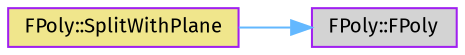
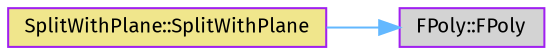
node "FPoly::SplitWithPlane": label "FPoly::SplitWithPlane" -> "SplitWithPlane::SplitWithPlane"
